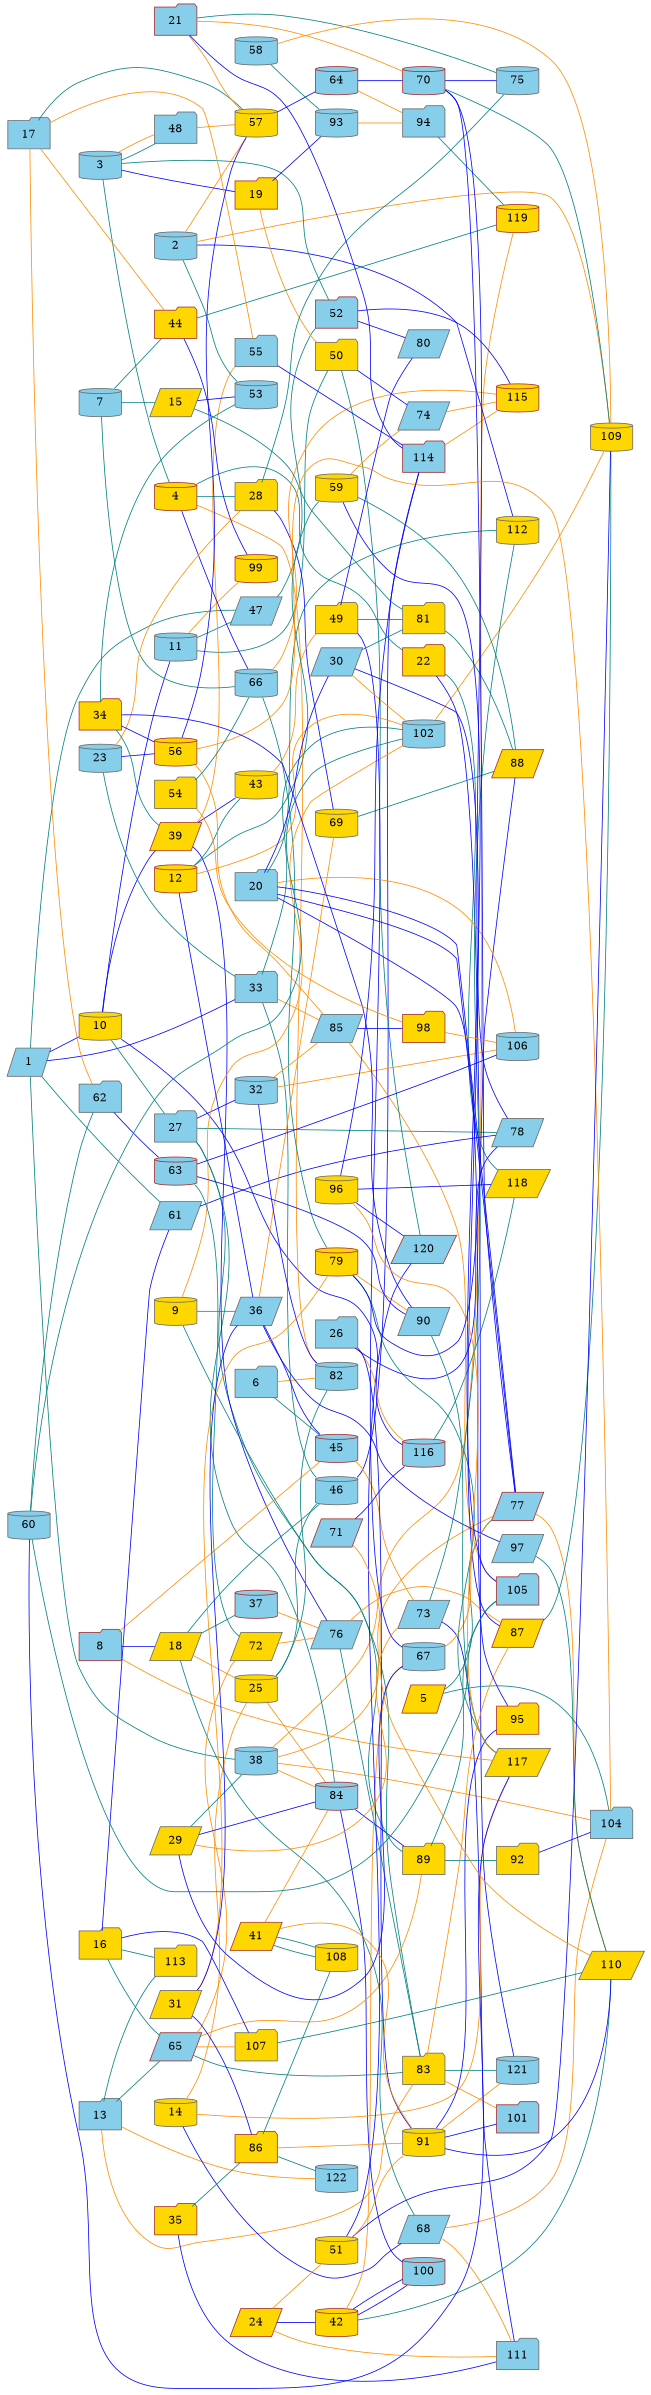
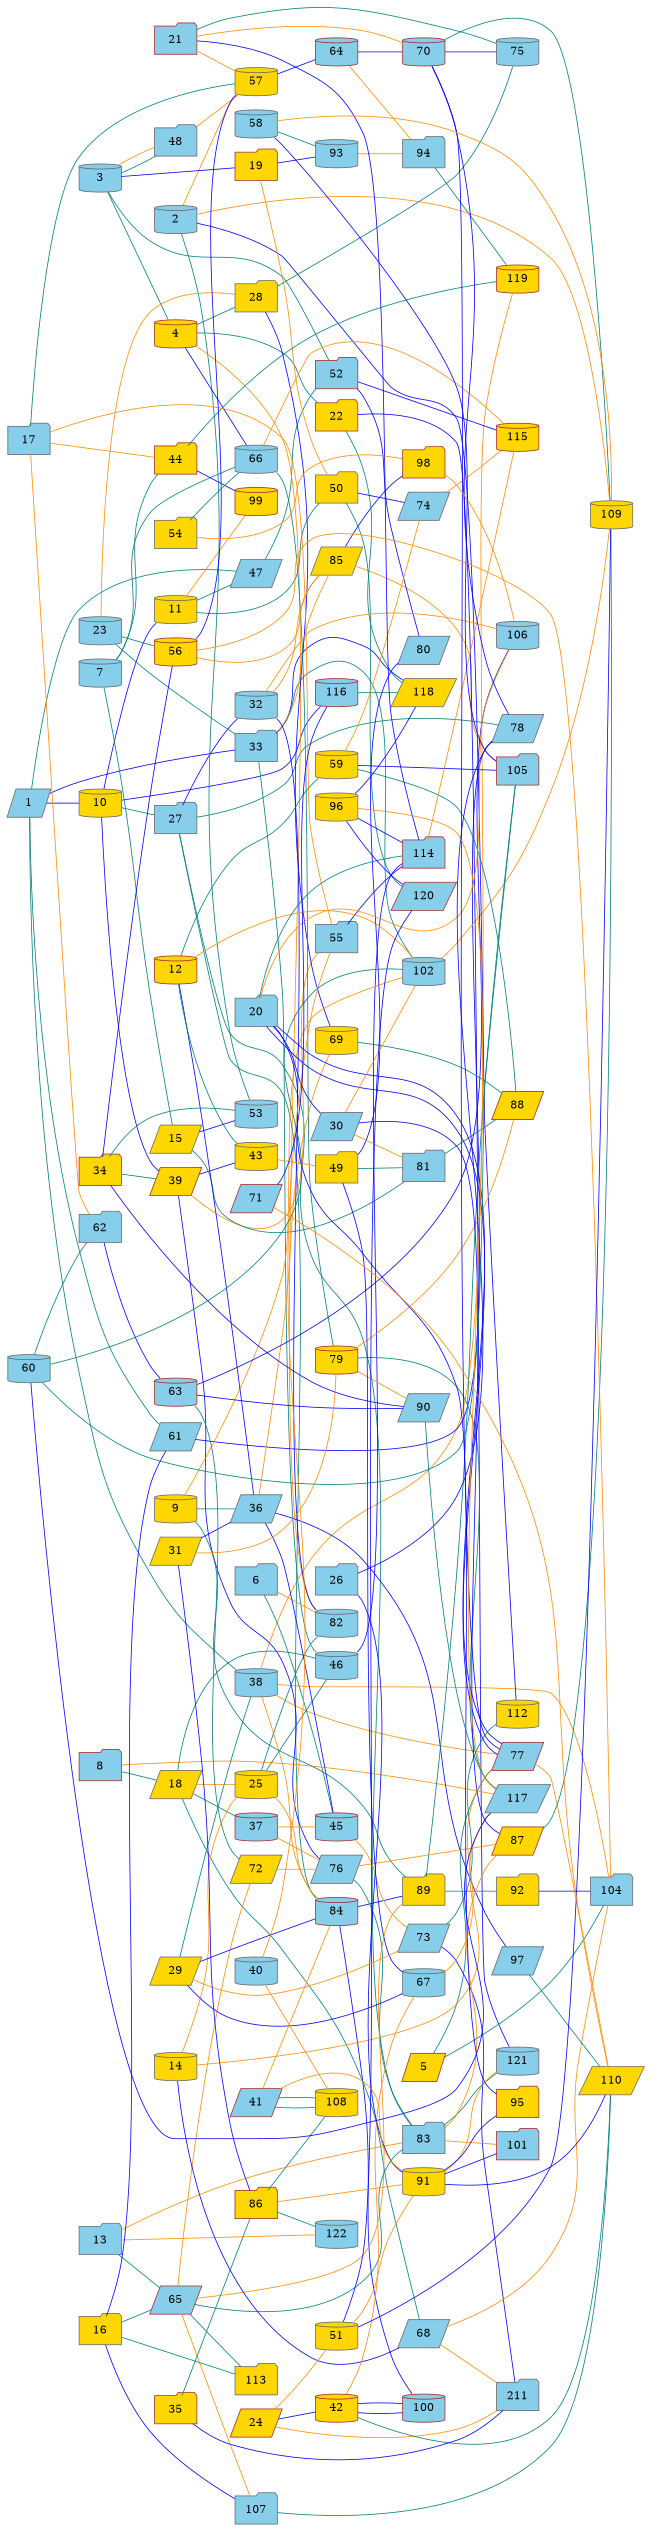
edge "58" -- "105": added
edge "112" -- "20": now "114" -- "20"
node "81": fillcolor gold -> skyblue
edge "118" -- "33": added
edge "81" -- "30": color teal -> darkorange
node "11": fillcolor skyblue -> gold
edge "56" -- "23": color blue -> teal
edge "88" -- "79": color blue -> darkorange
node "85": fillcolor skyblue -> gold
edge "26" -- "116": removed
edge "45" -- "8": now "45" -- "37"
edge "8" -- "18": color blue -> teal
node "117": fillcolor gold -> skyblue
node "41": fillcolor gold -> skyblue
node "40": added
edge "113" -- "13": now "113" -- "65"
node "107": fillcolor gold -> skyblue
node "83": fillcolor gold -> skyblue
node "111": label "111" -> "211"
